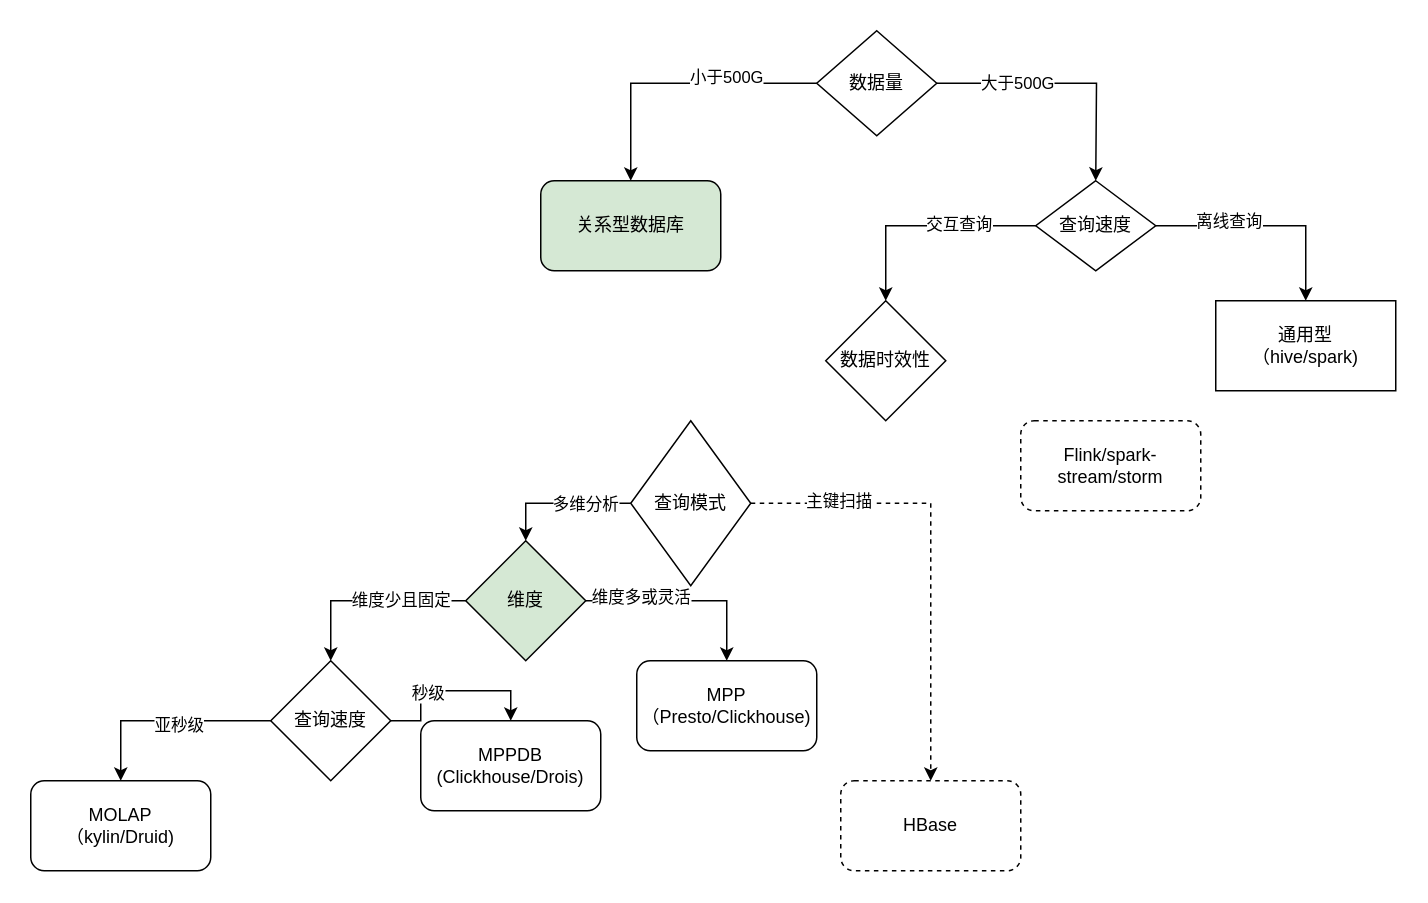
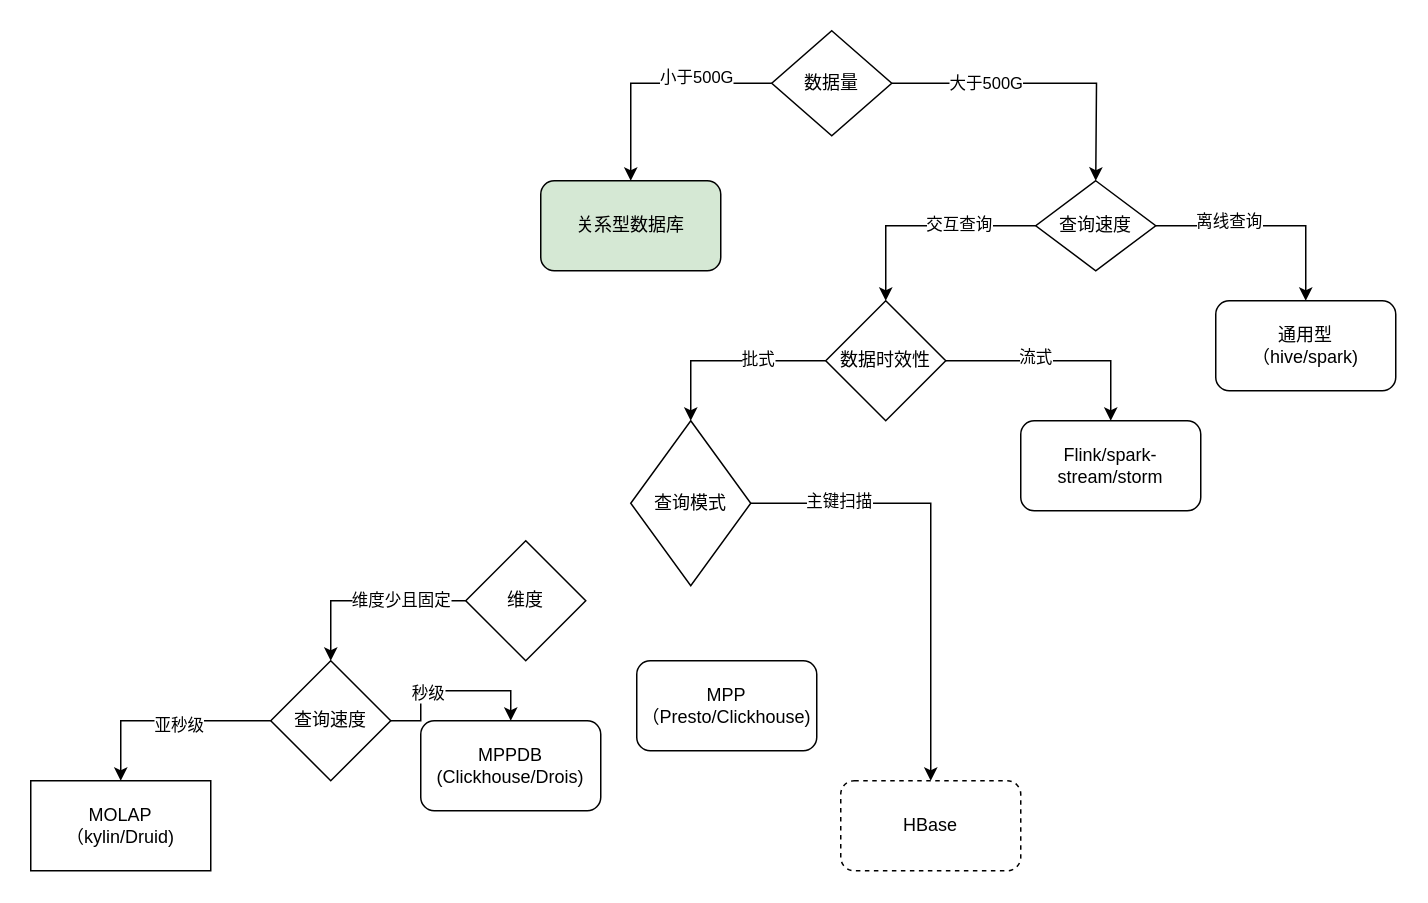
node "数据量": moved (877, 83) -> (832, 83)
node "通用型 （hive/spark)": shape rectangle -> rounded rectangle
edge "数据时效性" -> "查询模式": added, label "批式"
edge "数据时效性" -> "Flink/spark-stream/storm": added, label "流式"
node "Flink/spark-stream/storm": style dashed -> solid
edge "查询模式" -> "维度": removed, label "多维分析"
node "维度": fillcolor #d5e8d4 -> #ffffff
edge "维度" -> "MPP （Presto/Clickhouse)": removed, label "维度多或灵活"
edge "查询模式" -> "HBase": style dashed -> solid
node "MOLAP （kylin/Druid)": shape rounded rectangle -> rectangle
